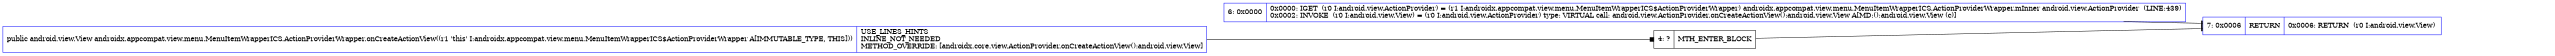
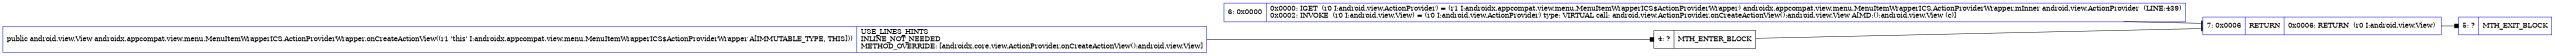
node "5: ?": added
